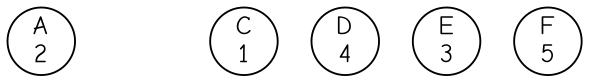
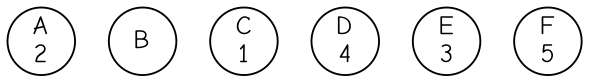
node "B": added
